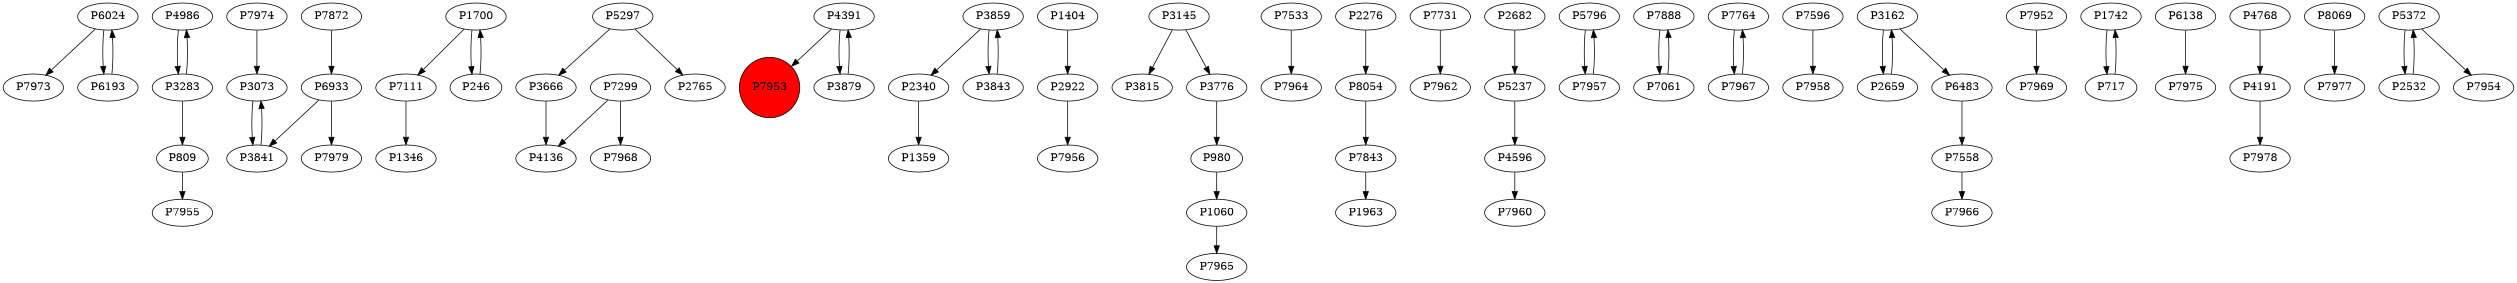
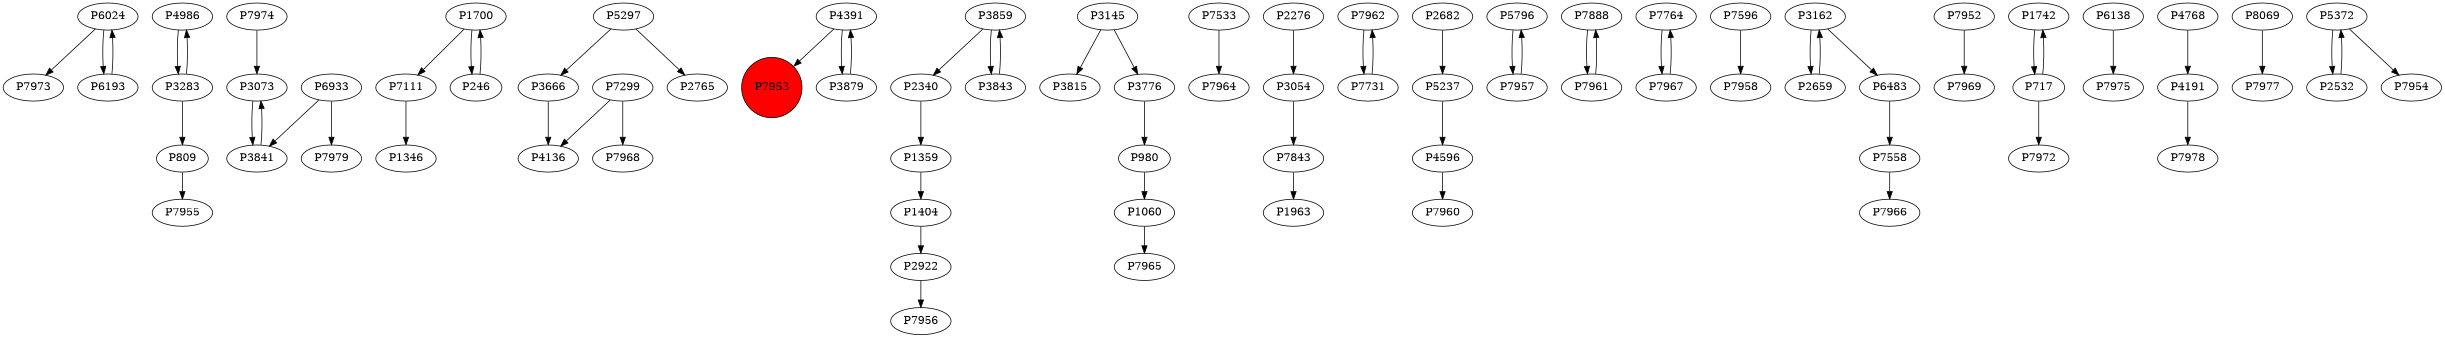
node "P7872": removed
edge "P7962" -> "P7731": added
node "P8054": label "P8054" -> "P3054"
node "P7061": label "P7061" -> "P7961"
node "P7972": added
edge "P1359" -> "P1404": added
